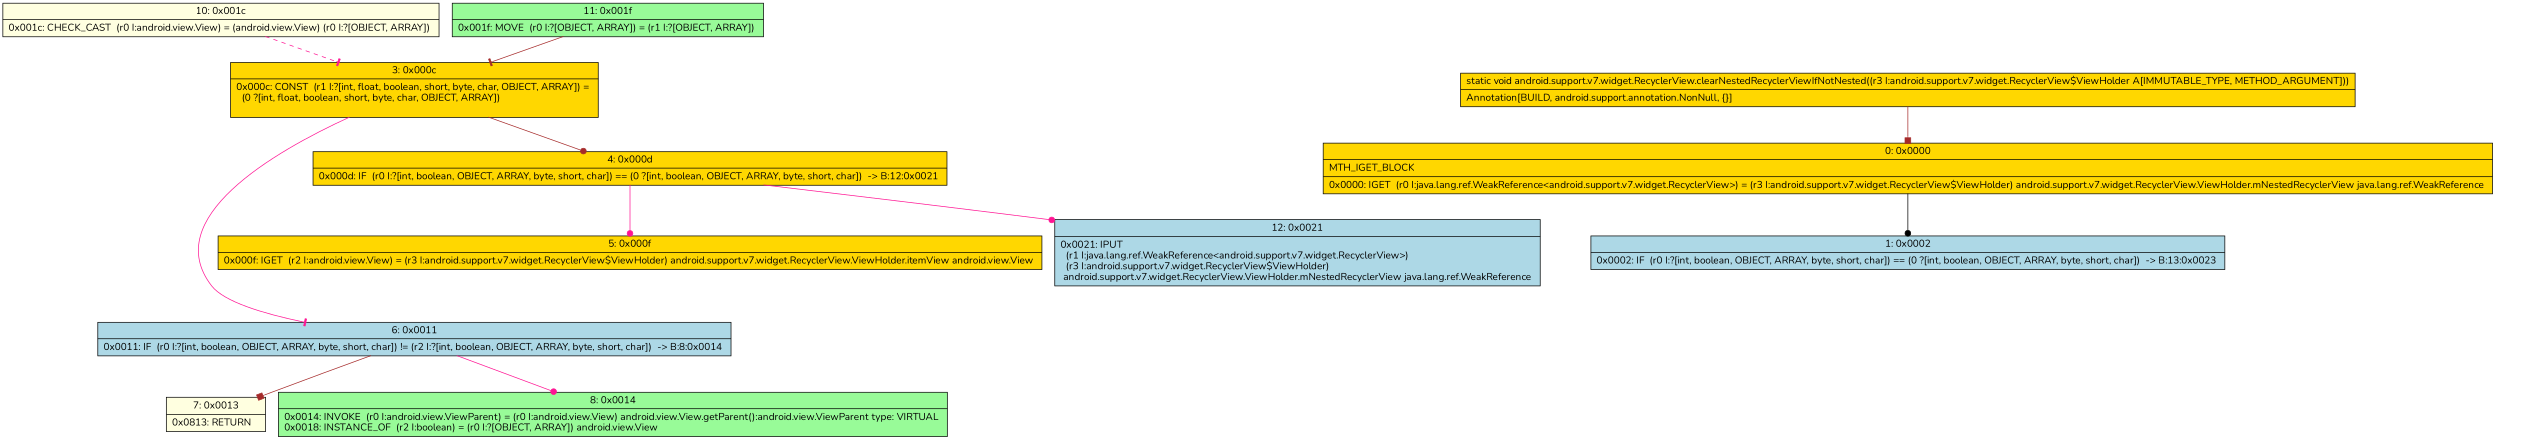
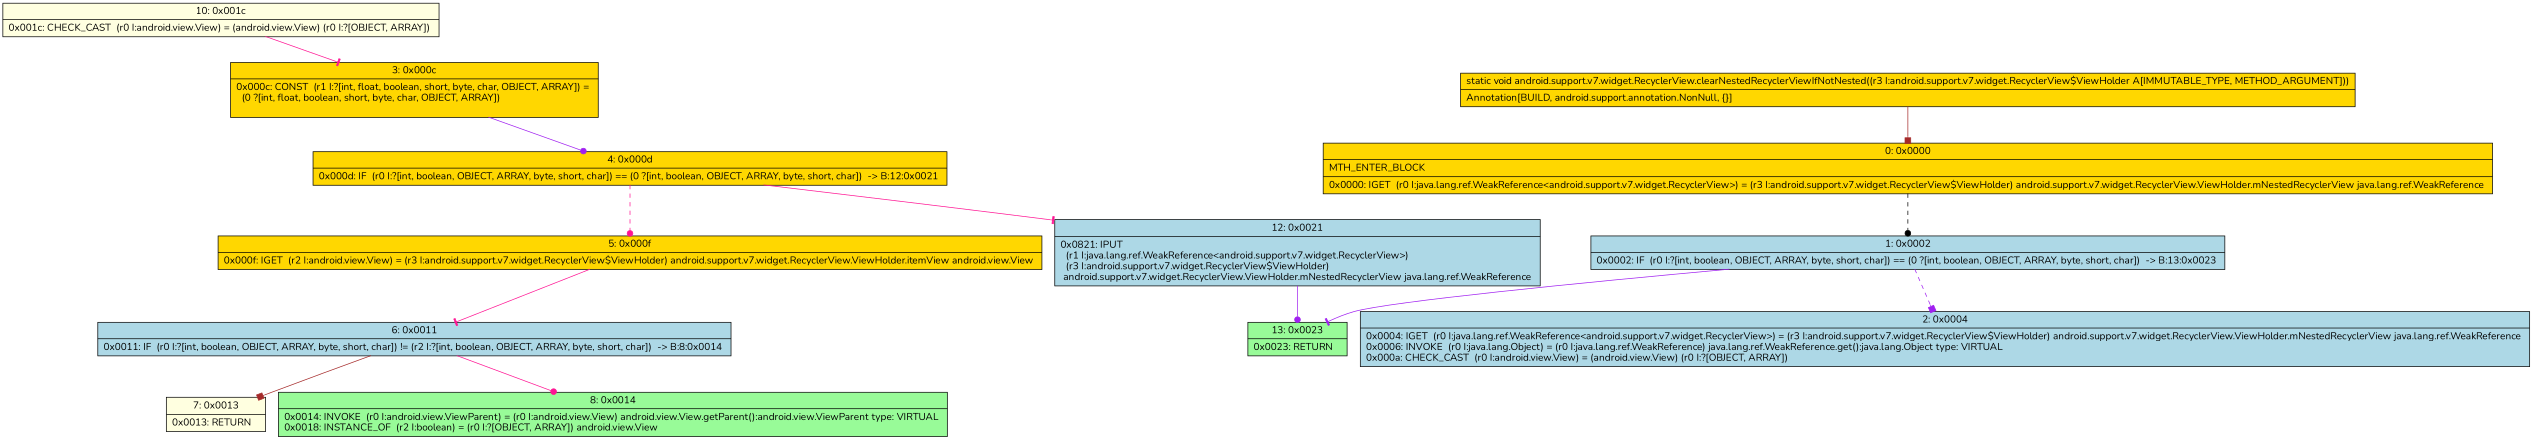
node "11: 0x001f": removed
edge "10: 0x001c" -> "3: 0x000c": style dashed -> solid
edge "3: 0x000c" -> "4: 0x000d": color brown -> purple
node "0: 0x0000": text "MTH_IGET_BLOCK" -> "MTH_ENTER_BLOCK"
edge "4: 0x000d" -> "12: 0x0021": arrowhead dot -> tee
edge "4: 0x000d" -> "5: 0x000f": style solid -> dashed
edge "0: 0x0000" -> "1: 0x0002": style solid -> dashed
edge "3: 0x000c" -> "6: 0x0011": now "5: 0x000f" -> "6: 0x0011"
node "12: 0x0021": text "0x0021: IPUT" -> "0x0821: IPUT"
node "13: 0x0023": added
node "2: 0x0004": added
node "7: 0x0013": text "0x0813: RETURN" -> "0x0013: RETURN"
